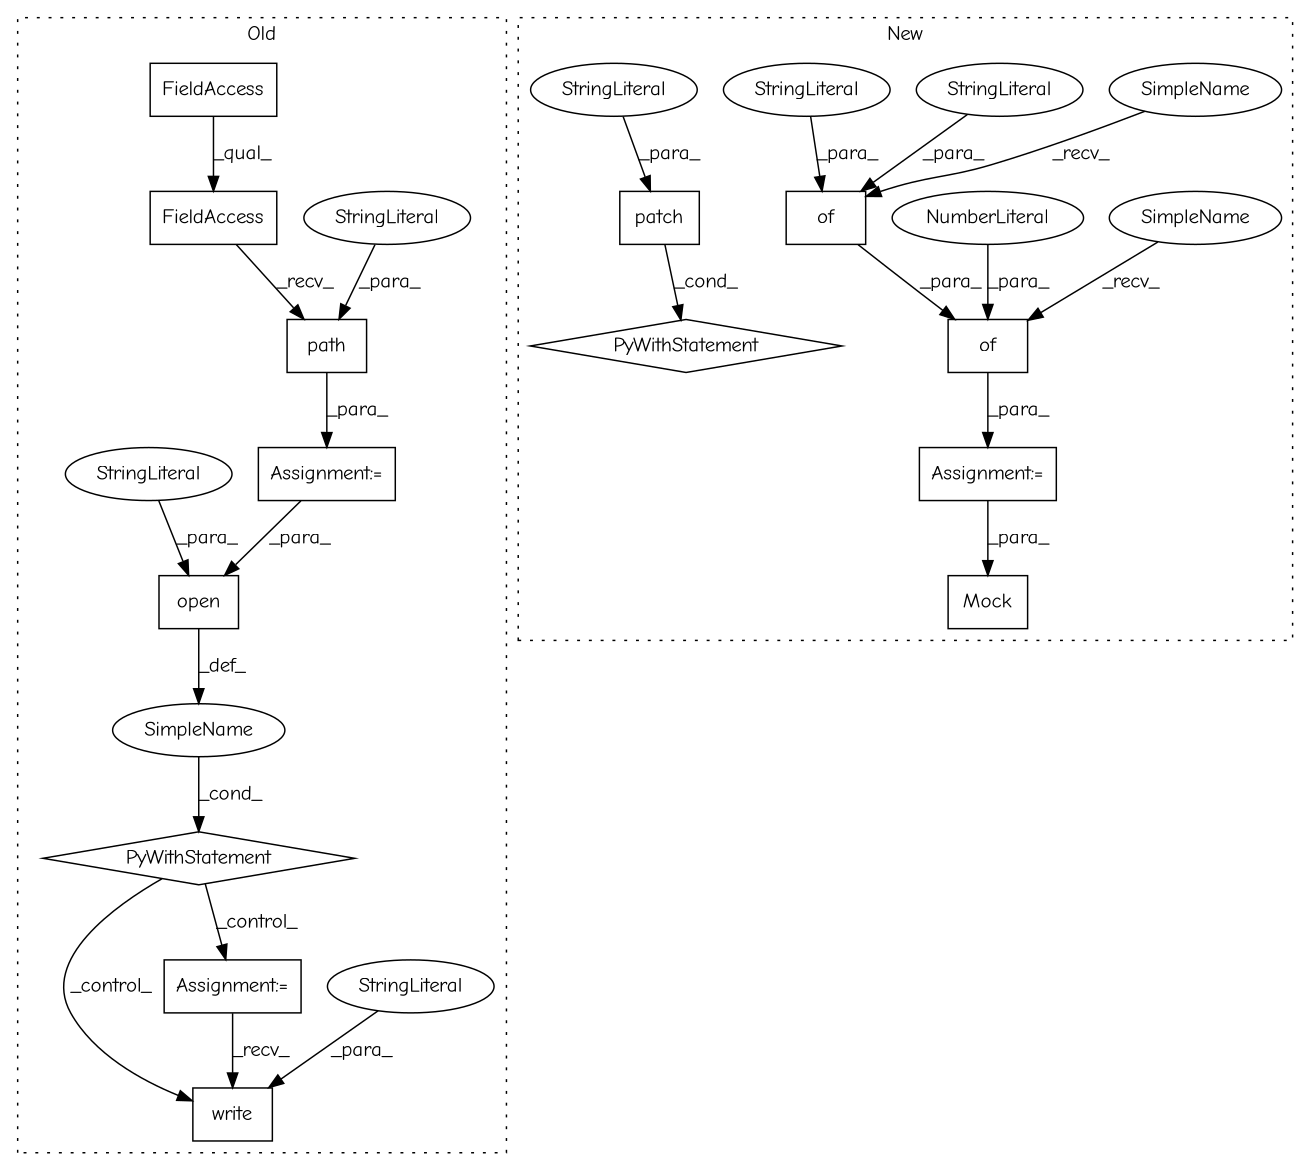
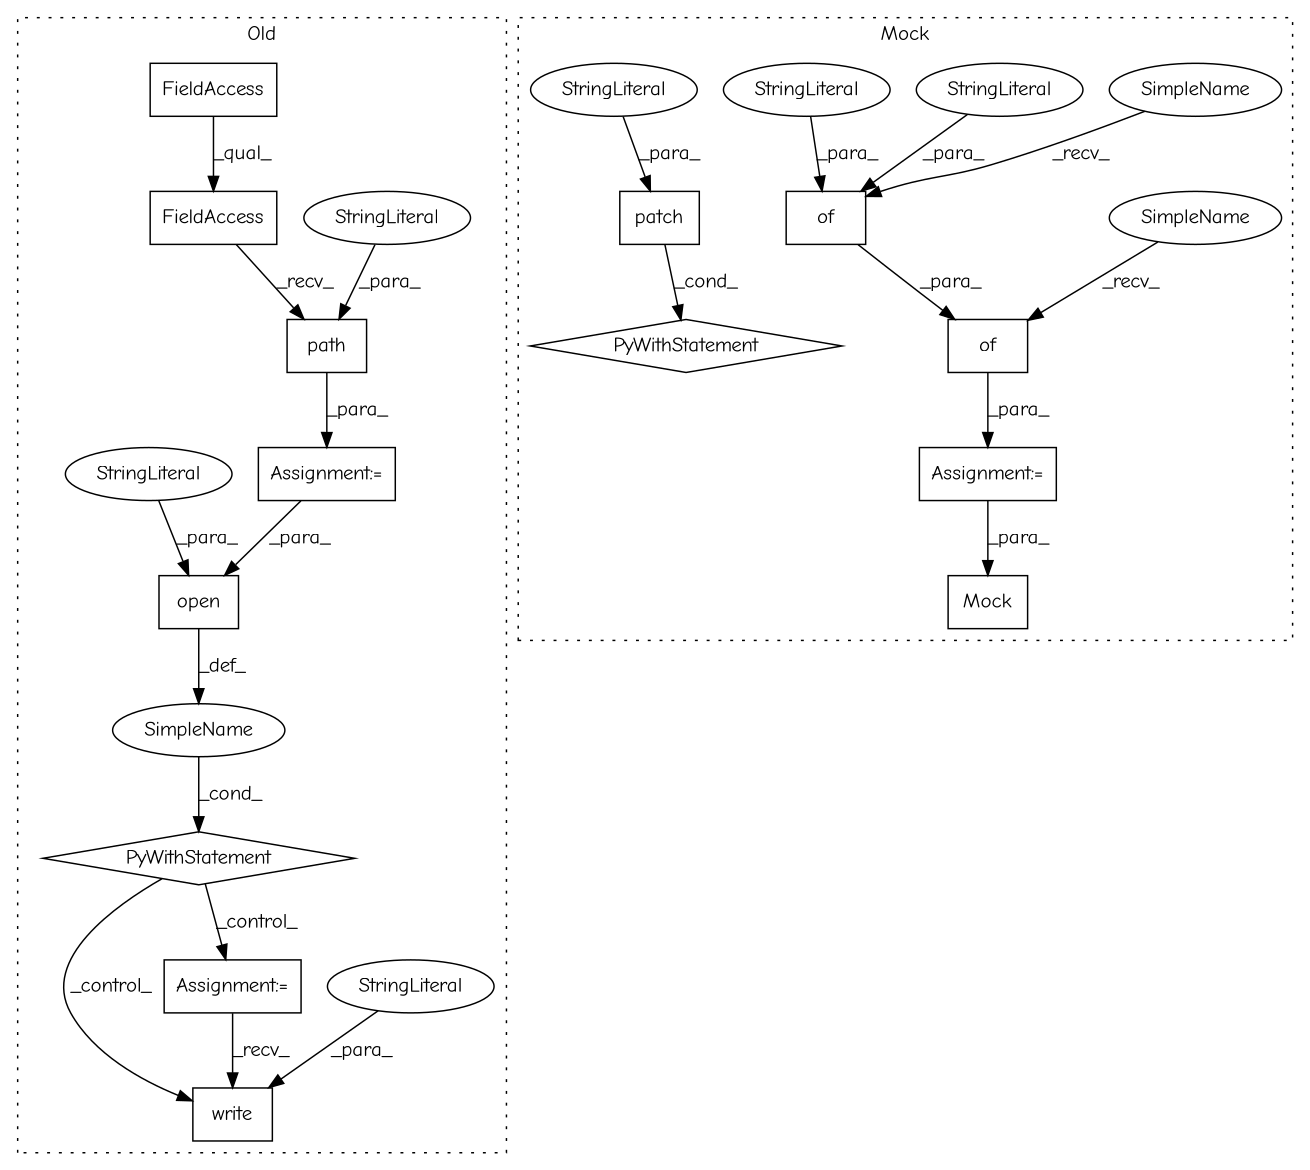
cluster "New": label "New" -> "Mock"
node "NumberLiteral": removed
